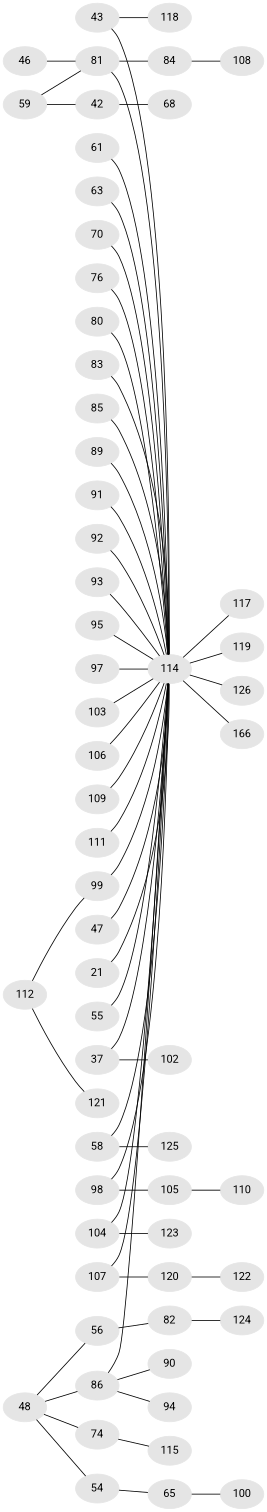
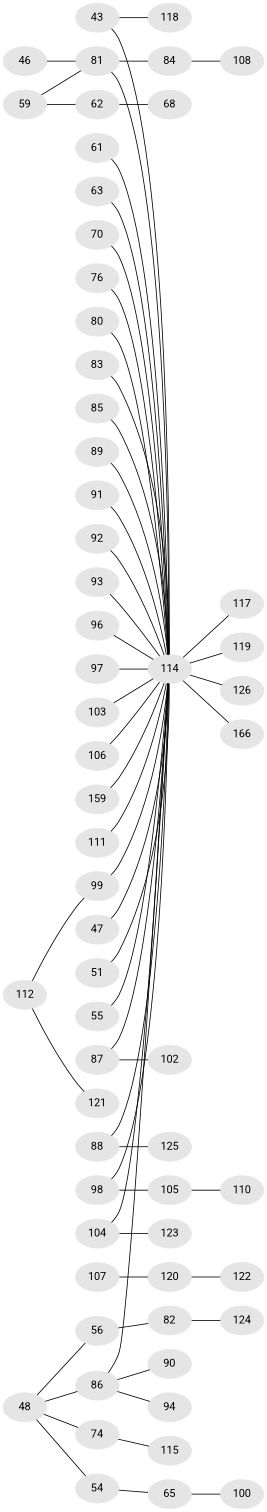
node "42": label "42" -> "62"
node "95": label "95" -> "96"
node "109": label "109" -> "159"
node "21": label "21" -> "51"
edge "114" -- "107": removed
node "37": label "37" -> "87"
node "58": label "58" -> "88"
